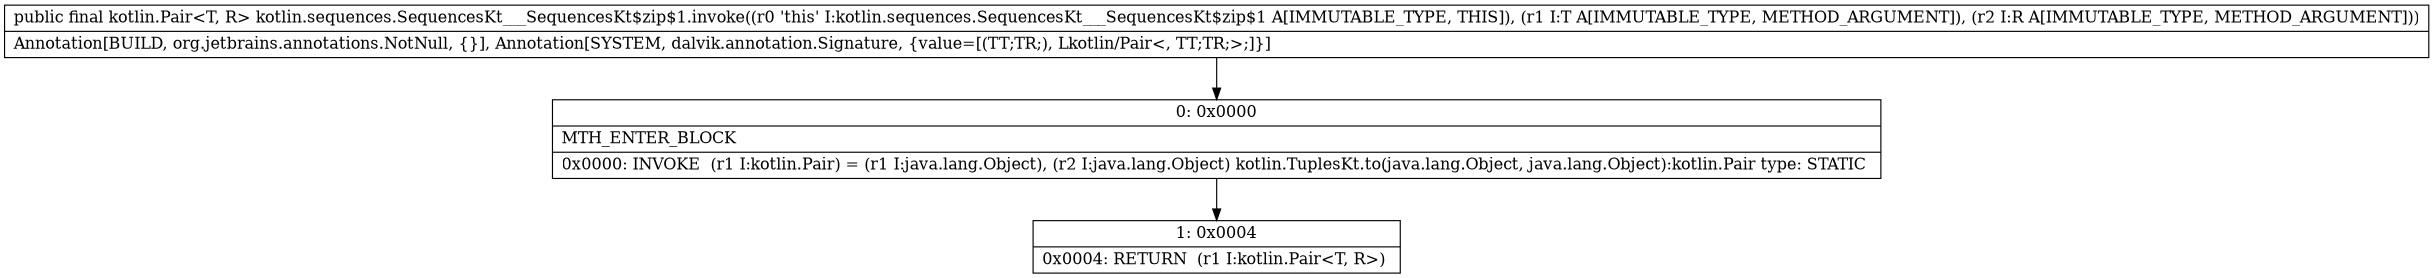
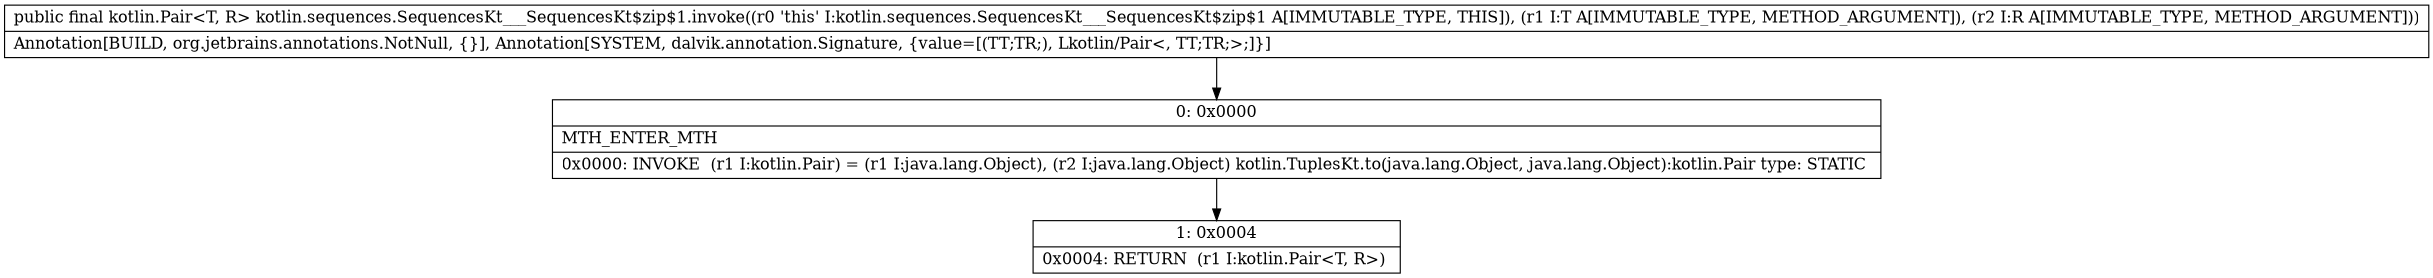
node "0: 0x0000": text "MTH_ENTER_BLOCK" -> "MTH_ENTER_MTH"
